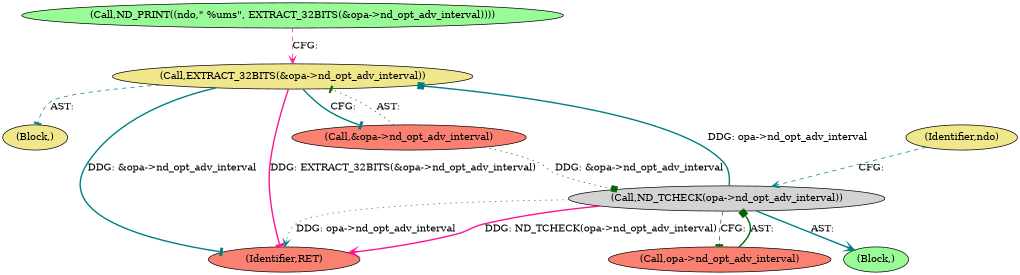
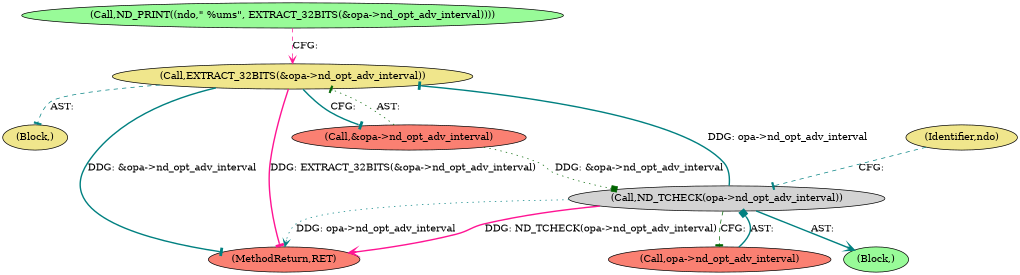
edge "(Call,ND_TCHECK(opa->nd_opt_adv_interval))" -> "(Call,EXTRACT_32BITS(&opa->nd_opt_adv_interval))": arrowhead box -> tee
edge "(Identifier,ndo)" -> "(Call,ND_TCHECK(opa->nd_opt_adv_interval))": arrowhead vee -> tee
edge "(Call,opa->nd_opt_adv_interval)" -> "(Call,ND_TCHECK(opa->nd_opt_adv_interval))": color darkgreen -> teal
node "(Identifier,RET)": label "(Identifier,RET)" -> "(MethodReturn,RET)"
